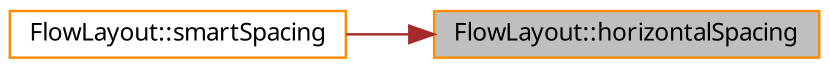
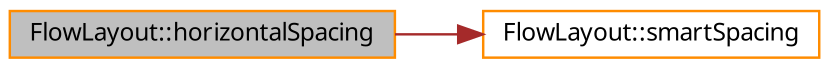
edge "FlowLayout::smartSpacing" -> "FlowLayout::horizontalSpacing": reversed
